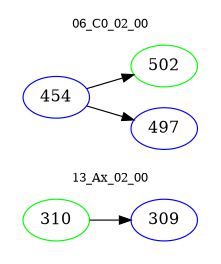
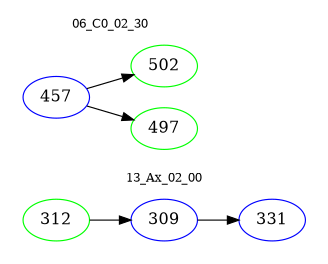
cluster "06_C0_02_00": label "06_C0_02_00" -> "06_C0_02_30"
node "454": label "454" -> "457"
node "497": color blue -> green
node "310": label "310" -> "312"
node "331": added
